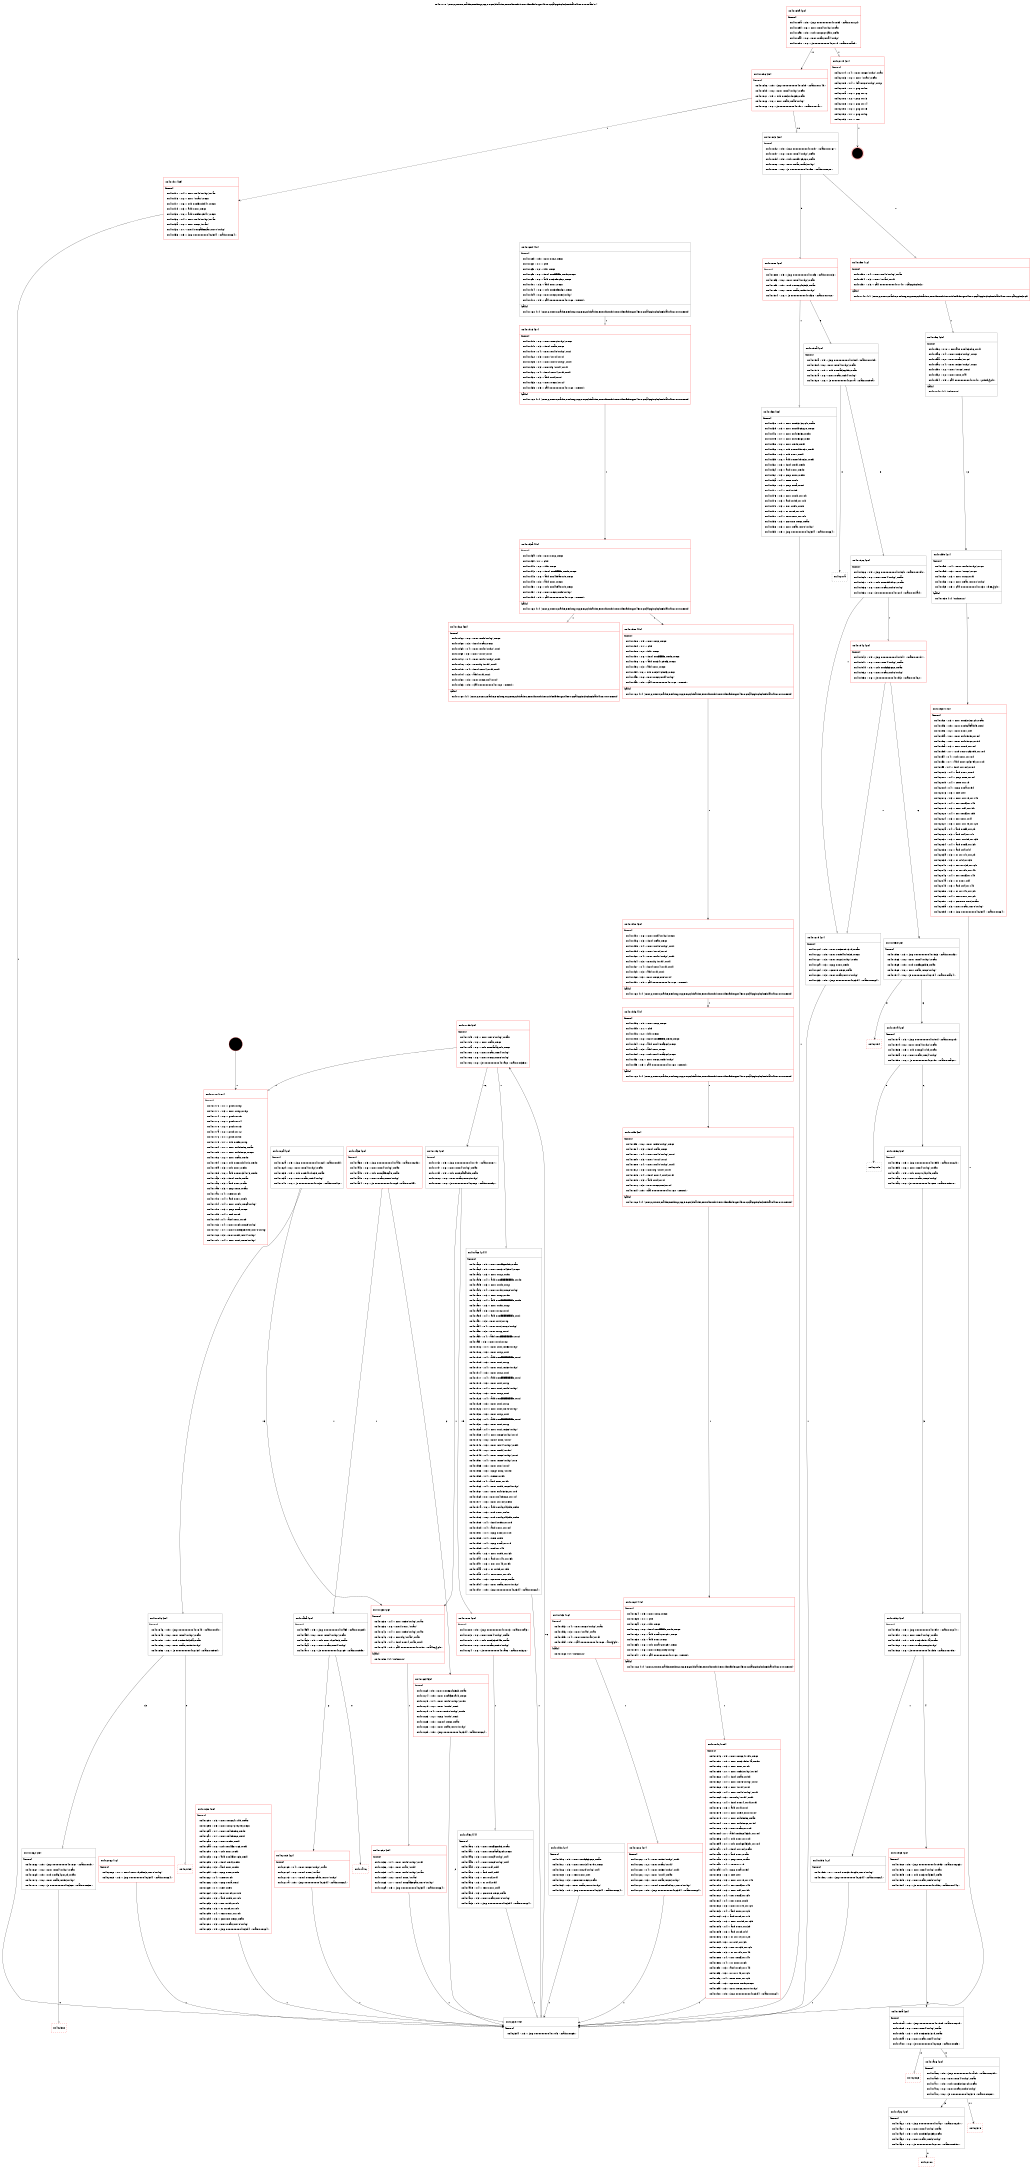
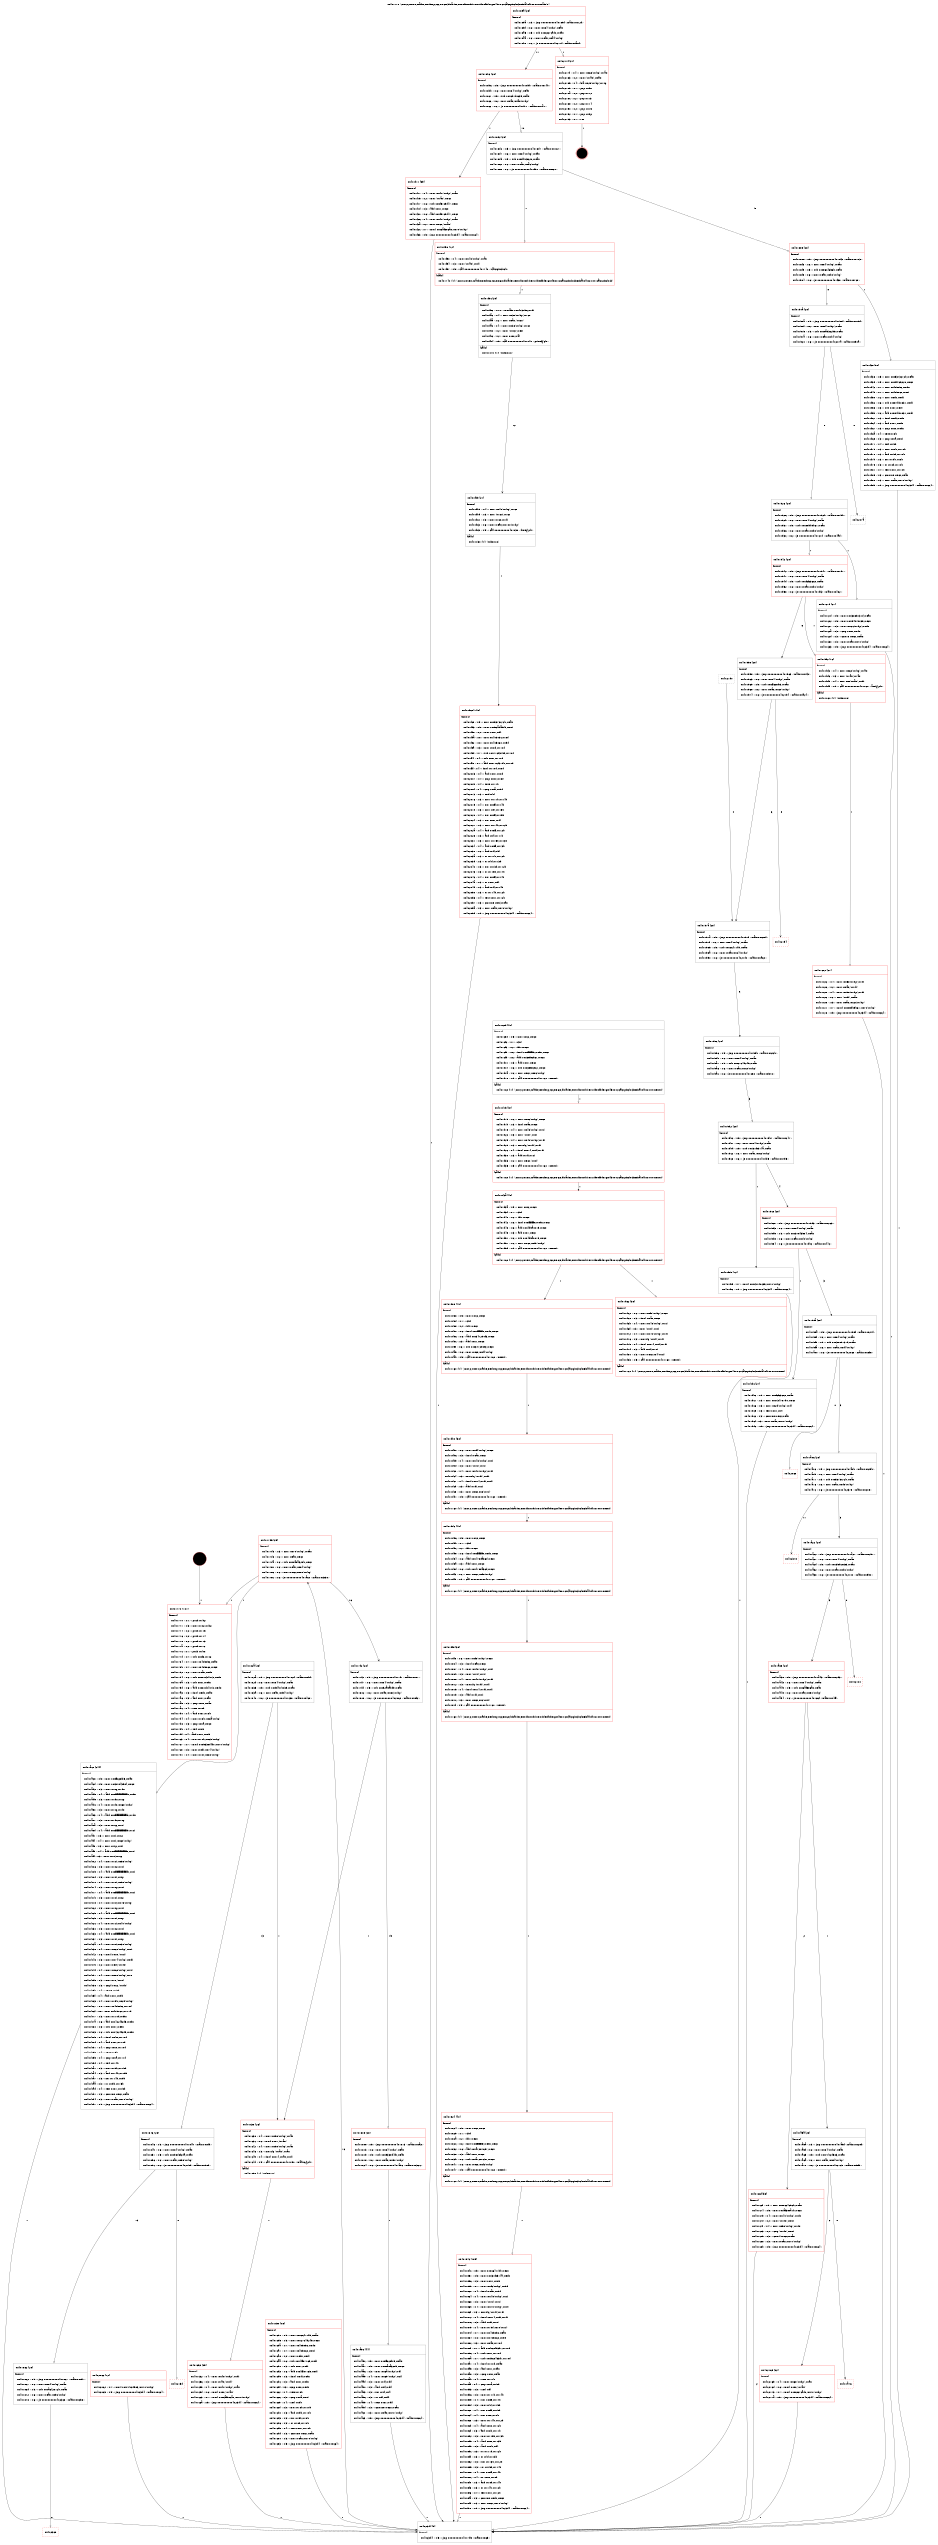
edge "0x401942 [28]" -> "0x401c1d [27]": now "0x401942 [28]" -> "0x401bf2 [16]"
edge "0x40197a [28]" -> "0x4021d0": reversed
edge "0x4019ce [28]" -> "0x401bbc [27]": added, label "1"
edge "0x401a22 [28]" -> "0x401a3e [28]": added, label "3"
edge "0x4019ea [28]" -> "0x401a06 [28]": label " 11" -> " 3"
